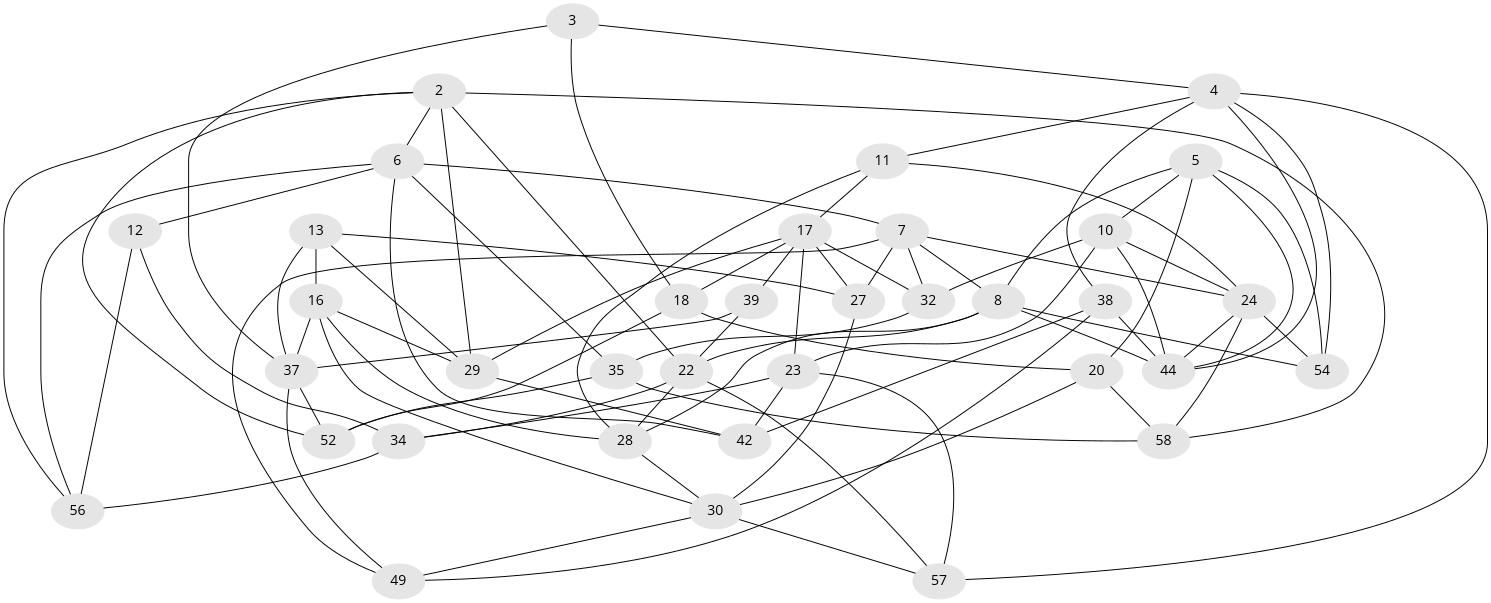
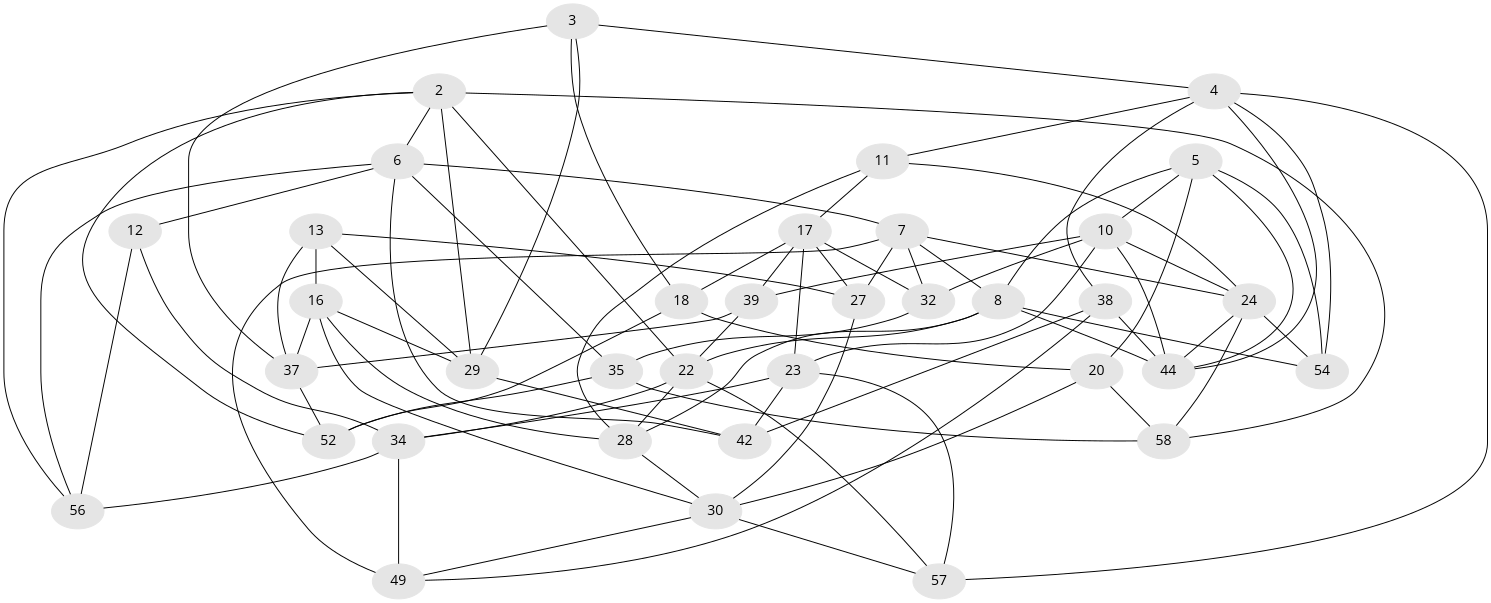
edge "10" -- "39": added
edge "17" -- "29": now "3" -- "29"
edge "37" -- "49": now "34" -- "49"
